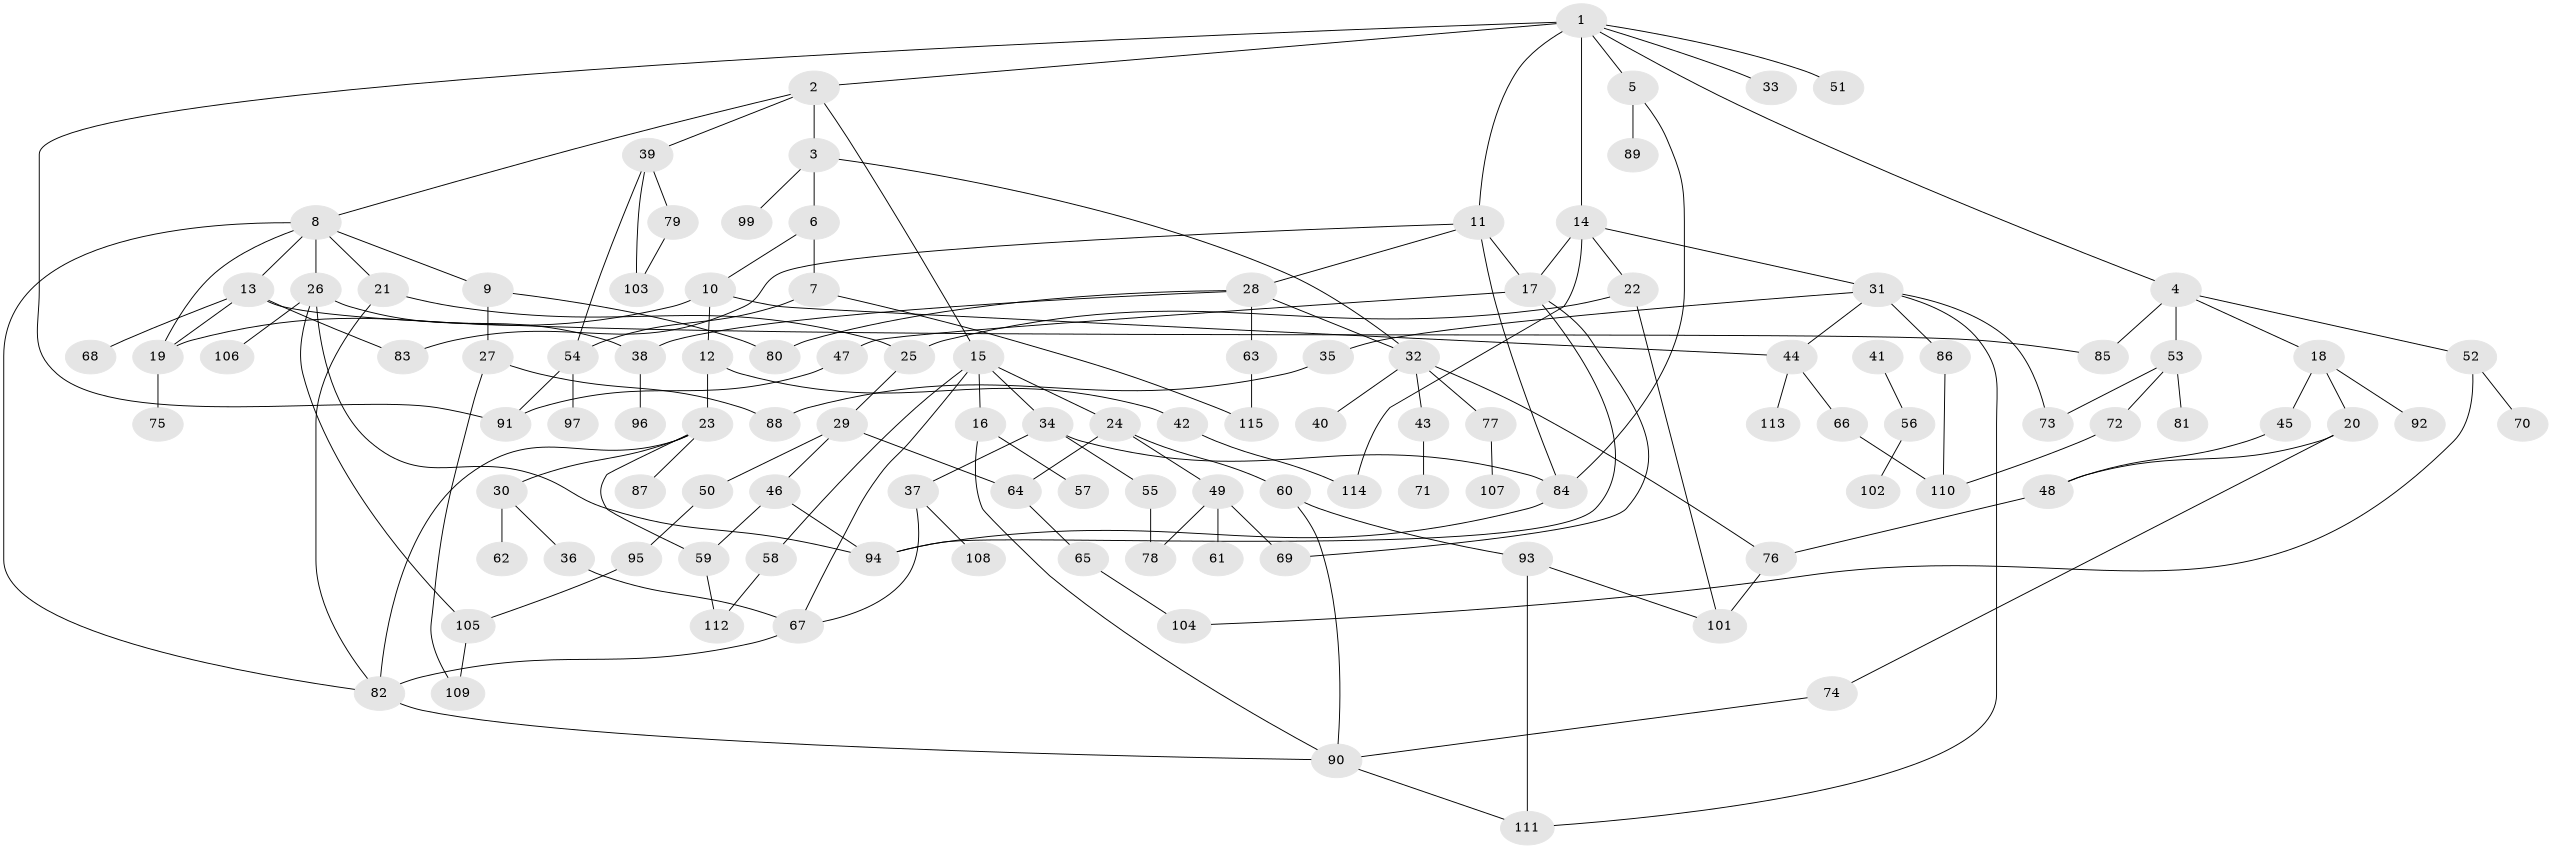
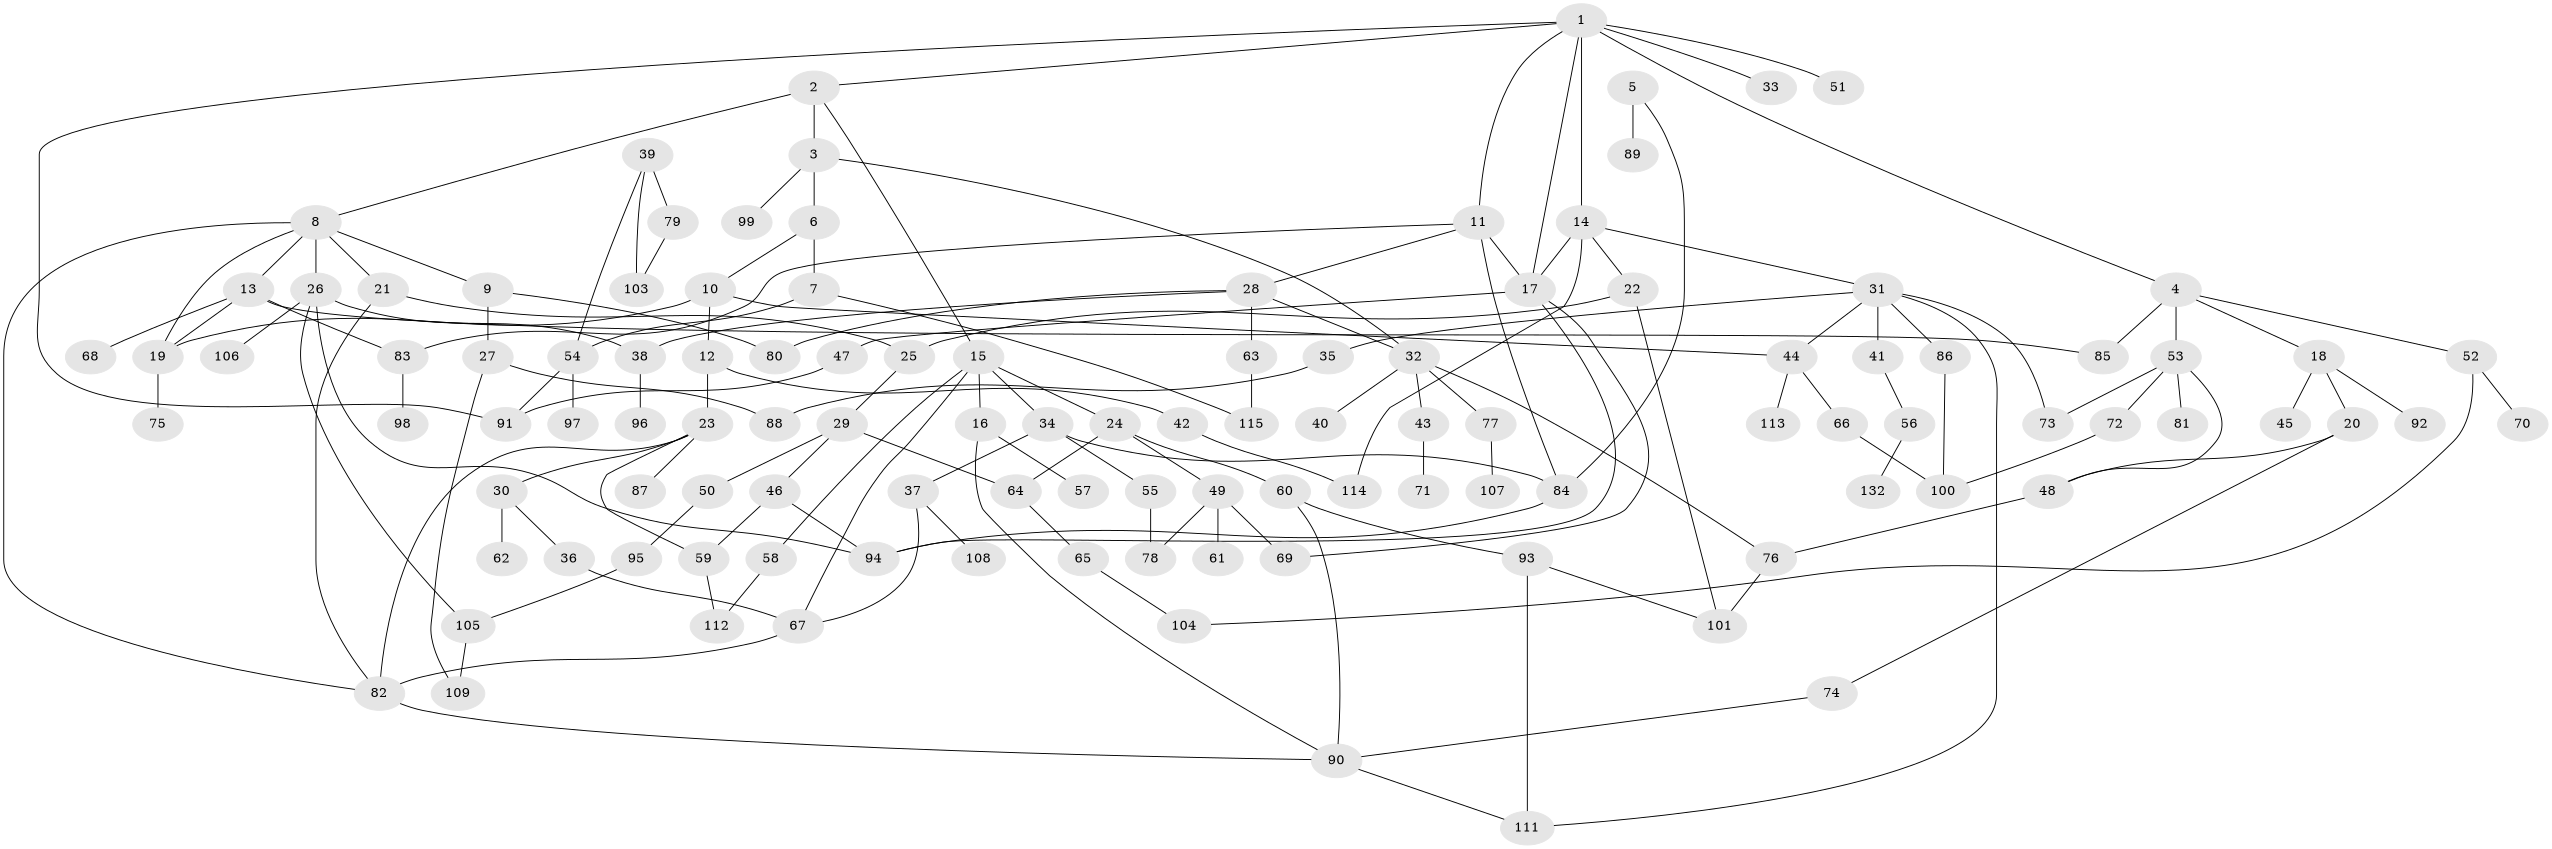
edge "1" -- "5": now "1" -- "17"
edge "2" -- "39": removed
edge "31" -- "41": added
node "98": added
edge "45" -- "48": now "53" -- "48"
node "102": label "102" -> "132"
node "110": label "110" -> "100"
